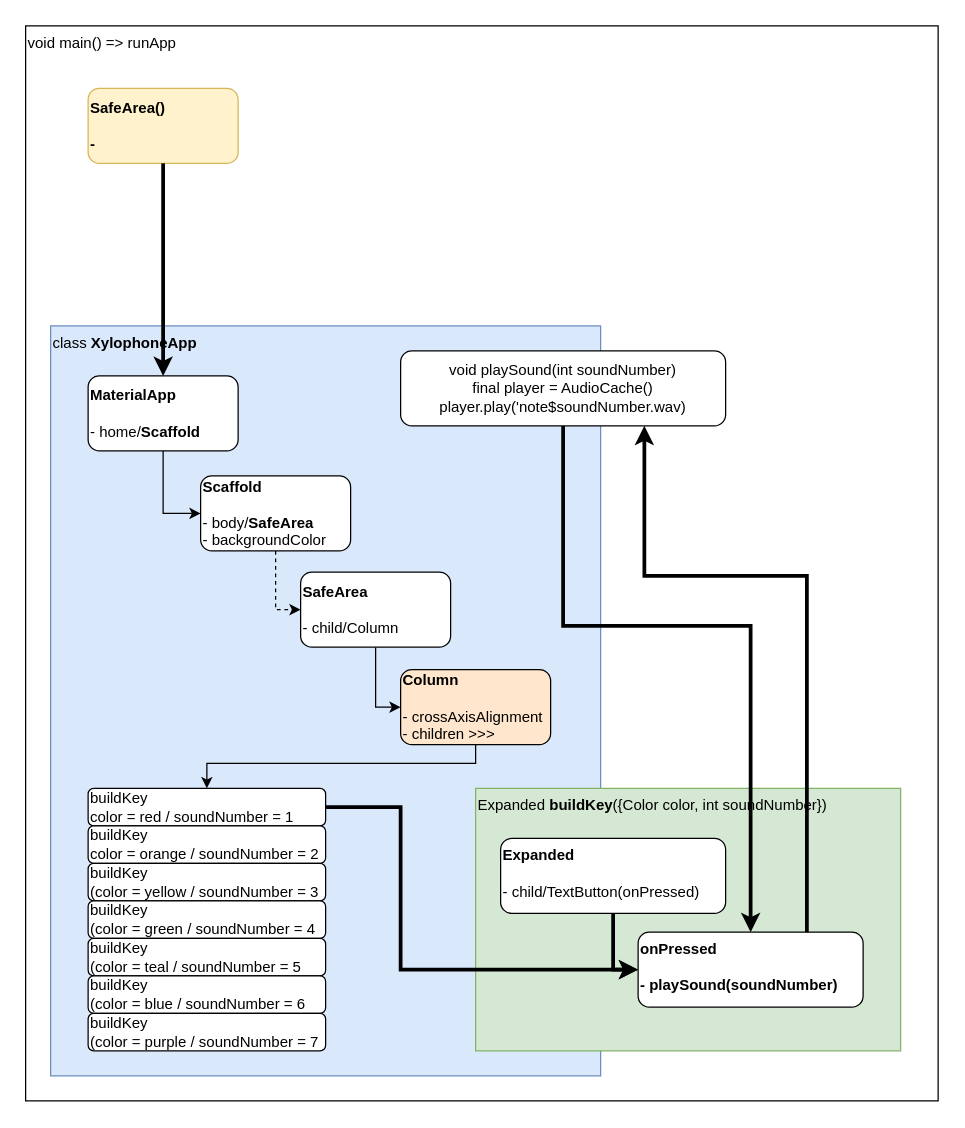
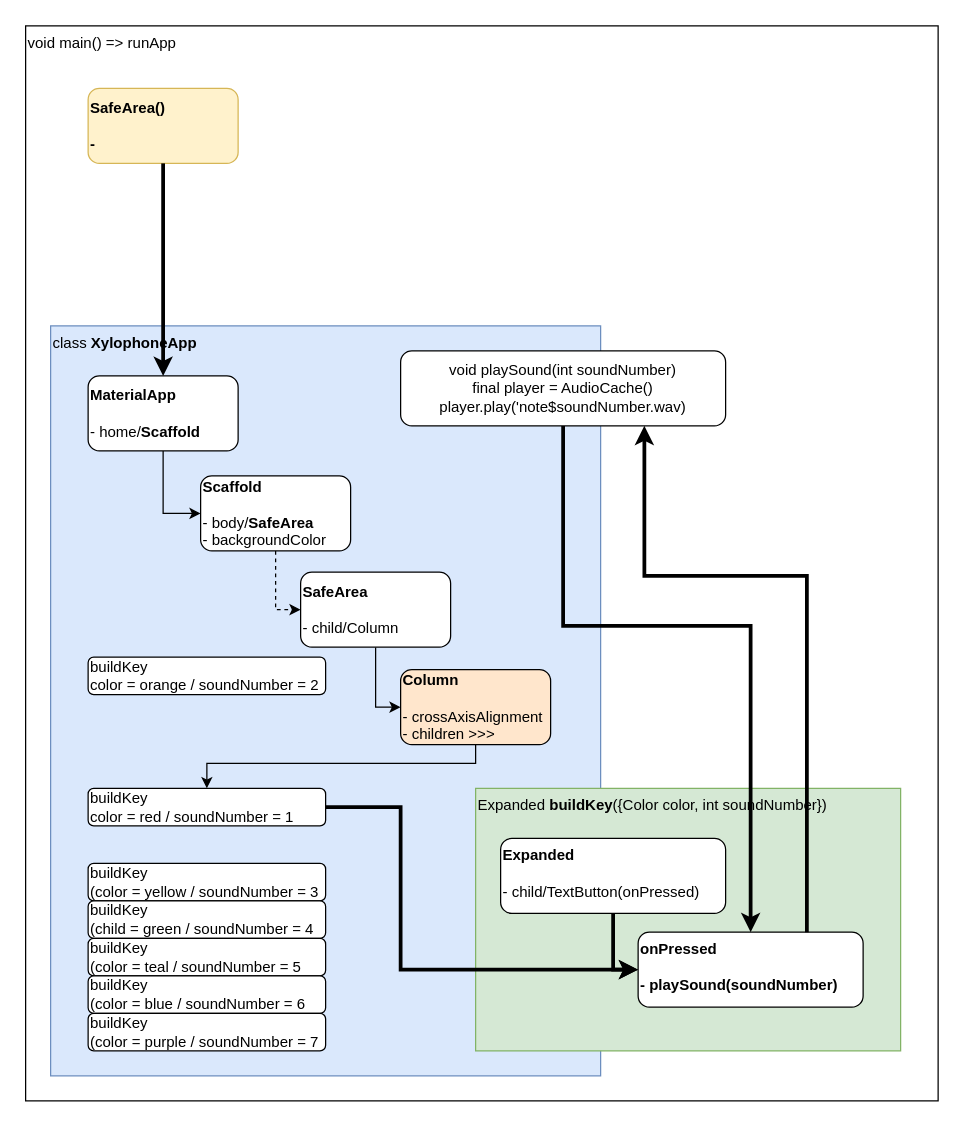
node "buildKey color = orange / soundNumber = 2": moved (207, 844) -> (207, 676)
node "buildKey (color = green / soundNumber = 4": label "buildKey (color = green / soundNumber = 4" -> "buildKey (child = green / soundNumber = 4"
